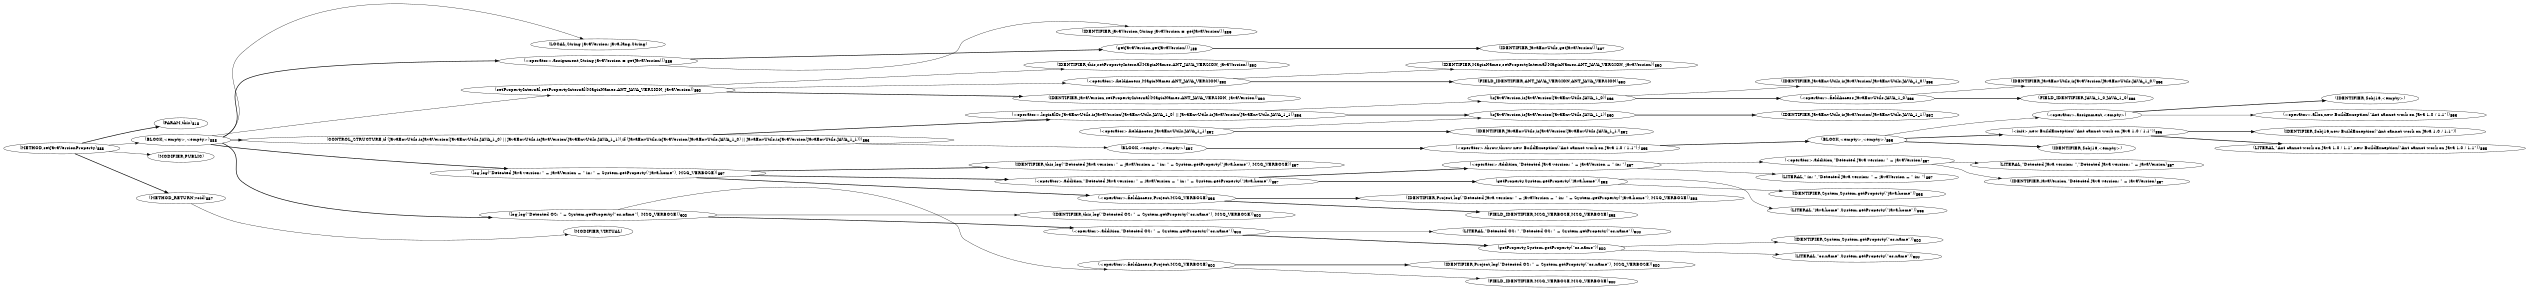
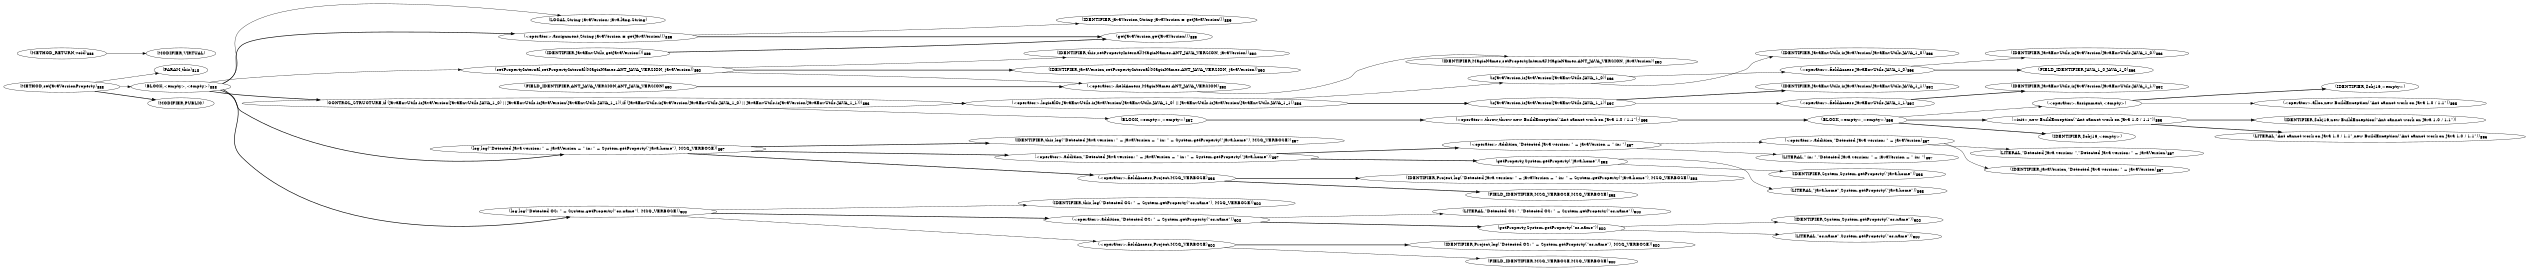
node "(getJavaVersion,getJavaVersion())": text "189" -> "889"
edge "(getJavaVersion,getJavaVersion())" -> "(IDENTIFIER,JavaEnvUtils,getJavaVersion())": reversed
node "(IDENTIFIER,JavaEnvUtils,getJavaVersion())": text "887" -> "889"
edge "(<operator>.fieldAccess,MagicNames.ANT_JAVA_VERSION)" -> "(FIELD_IDENTIFIER,ANT_JAVA_VERSION,ANT_JAVA_VERSION)": reversed
edge "(isJavaVersion,isJavaVersion(JavaEnvUtils.JAVA_1_0))" -> "(<operator>.fieldAccess,JavaEnvUtils.JAVA_1_0)": style bold -> solid
node "(isJavaVersion,isJavaVersion(JavaEnvUtils.JAVA_1_1))": text "890" -> "894"
edge "(<operator>.fieldAccess,JavaEnvUtils.JAVA_1_1)" -> "(isJavaVersion,isJavaVersion(JavaEnvUtils.JAVA_1_1))": reversed
edge "(METHOD,setJavaVersionProperty)" -> "(PARAM,this)": style bold -> solid
edge "(METHOD,setJavaVersionProperty)" -> "(MODIFIER,PUBLIC)": style solid -> bold
edge "(METHOD,setJavaVersionProperty)" -> "(METHOD_RETURN,void)": removed
node "(METHOD_RETURN,void)": text "887" -> "888"
